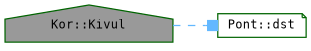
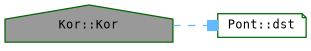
node "Kor::Kivul": label "Kor::Kivul" -> "Kor::Kor"
